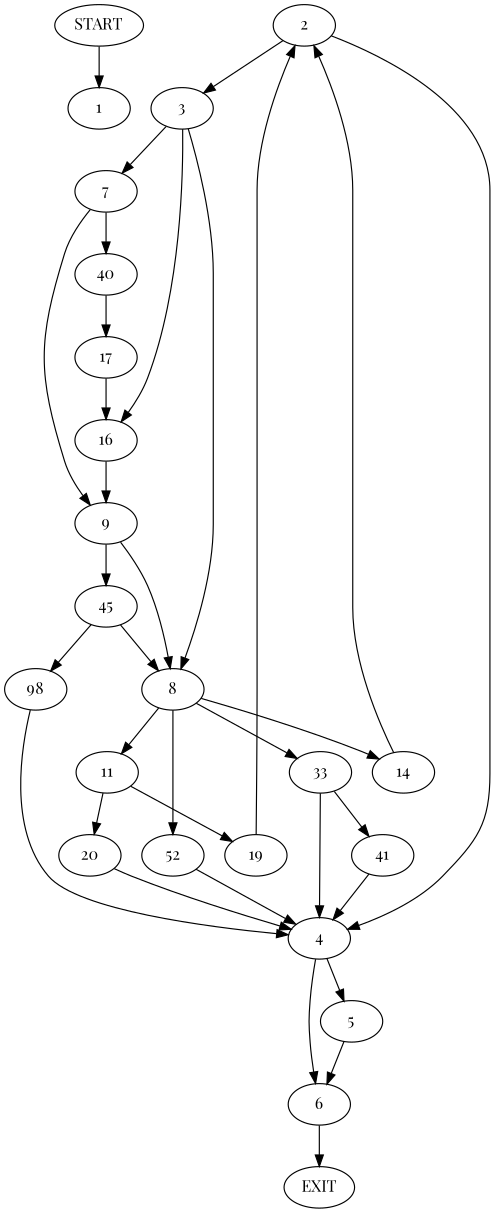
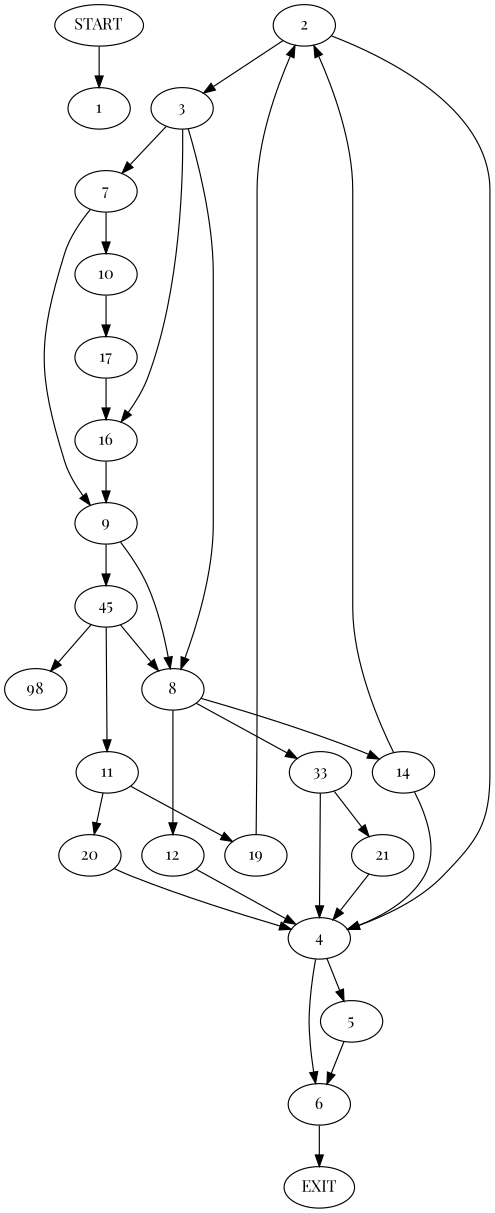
node "40": label "40" -> "10"
edge "8" -> "11": now "45" -> "11"
node "52": label "52" -> "12"
node "41": label "41" -> "21"
edge "98" -> "4": now "14" -> "4"
